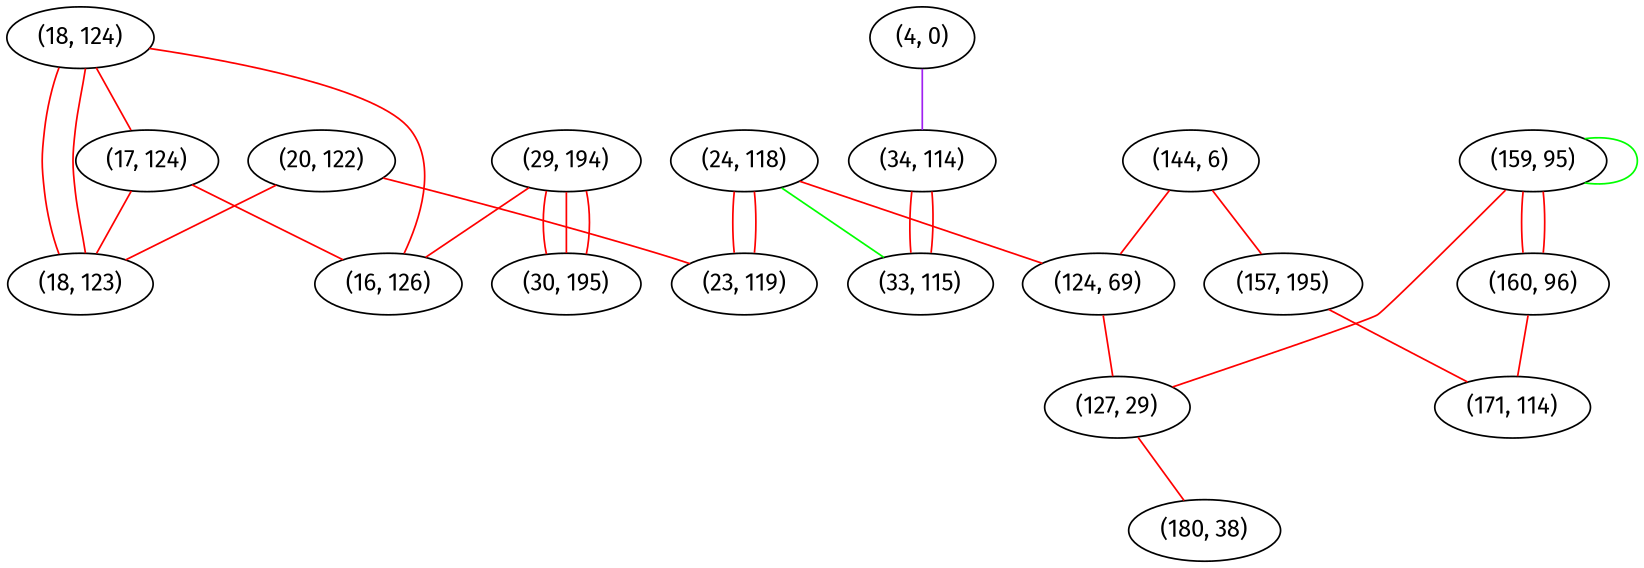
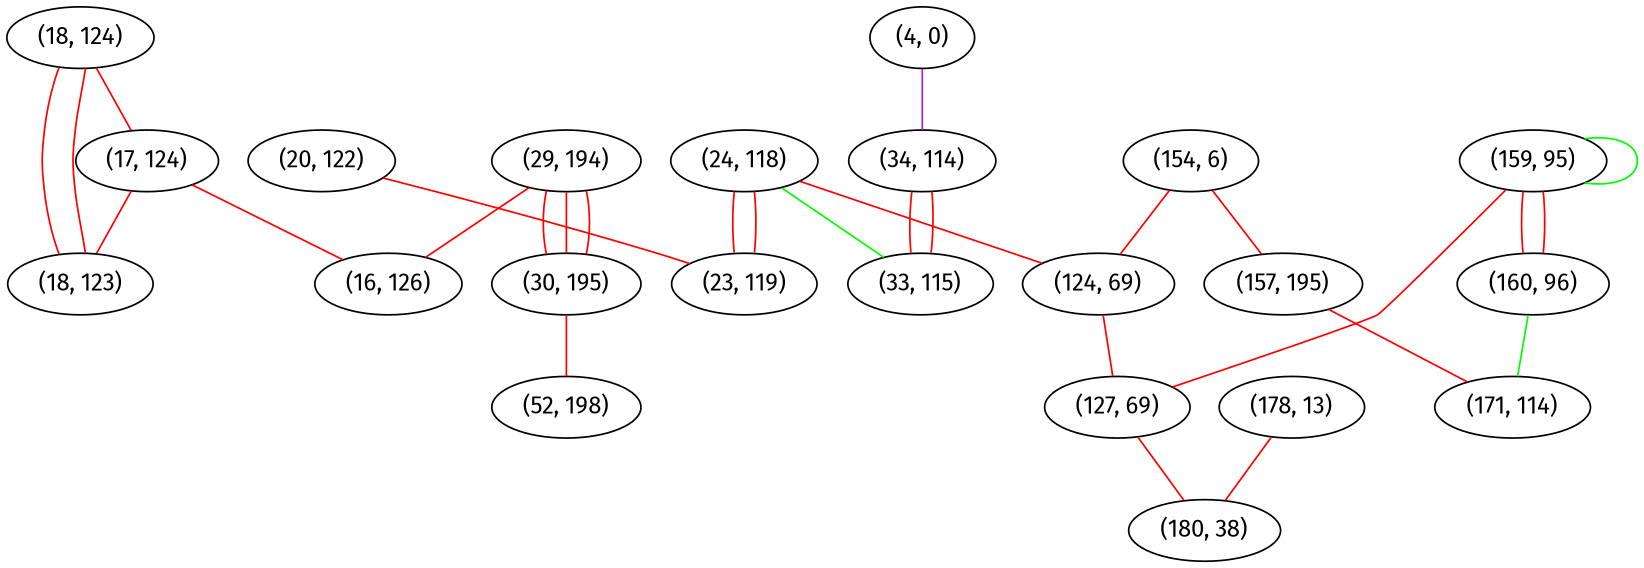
edge "(18, 124)" -- "(16, 126)": removed
node "(144, 6)": label "(144, 6)" -> "(154, 6)"
edge "(20, 122)" -- "(18, 123)": removed
edge "(160, 96)" -- "(171, 114)": color red -> green
node "(52, 198)": added
node "(127, 29)": label "(127, 29)" -> "(127, 69)"
node "(178, 13)": added
